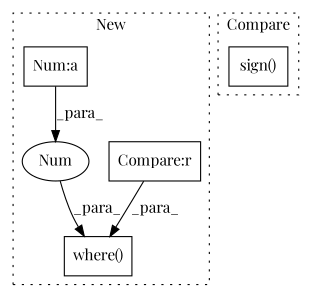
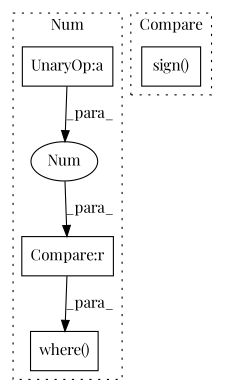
cluster "New": label "New" -> "Num"
node "Num:a": label "Num:a" -> "UnaryOp:a"
edge "Num" -> "where()": now "Num" -> "Compare:r"
